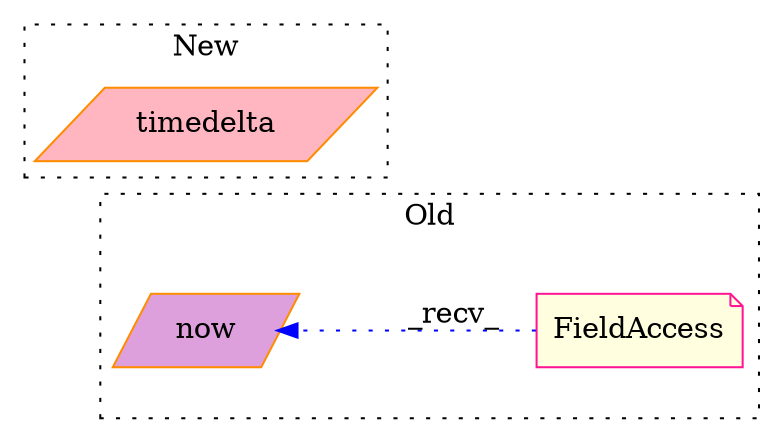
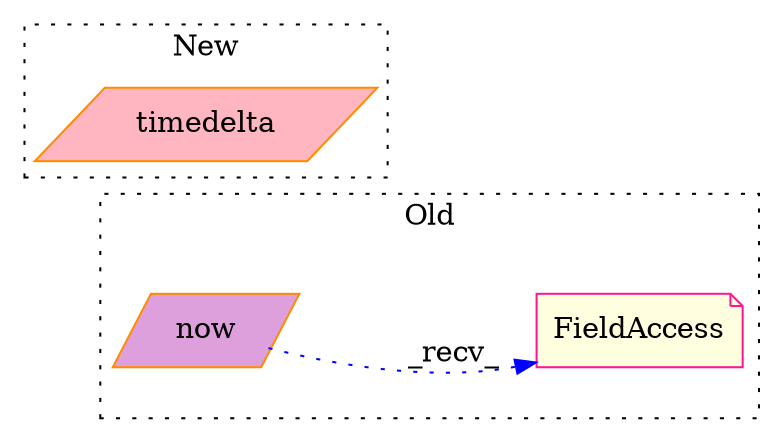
edge "FieldAccess" -> "now": reversed
